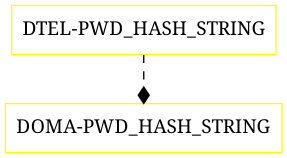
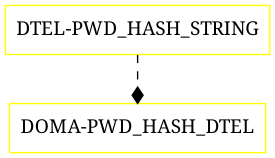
node "DOMA-PWD_HASH_STRING": label "DOMA-PWD_HASH_STRING" -> "DOMA-PWD_HASH_DTEL"
